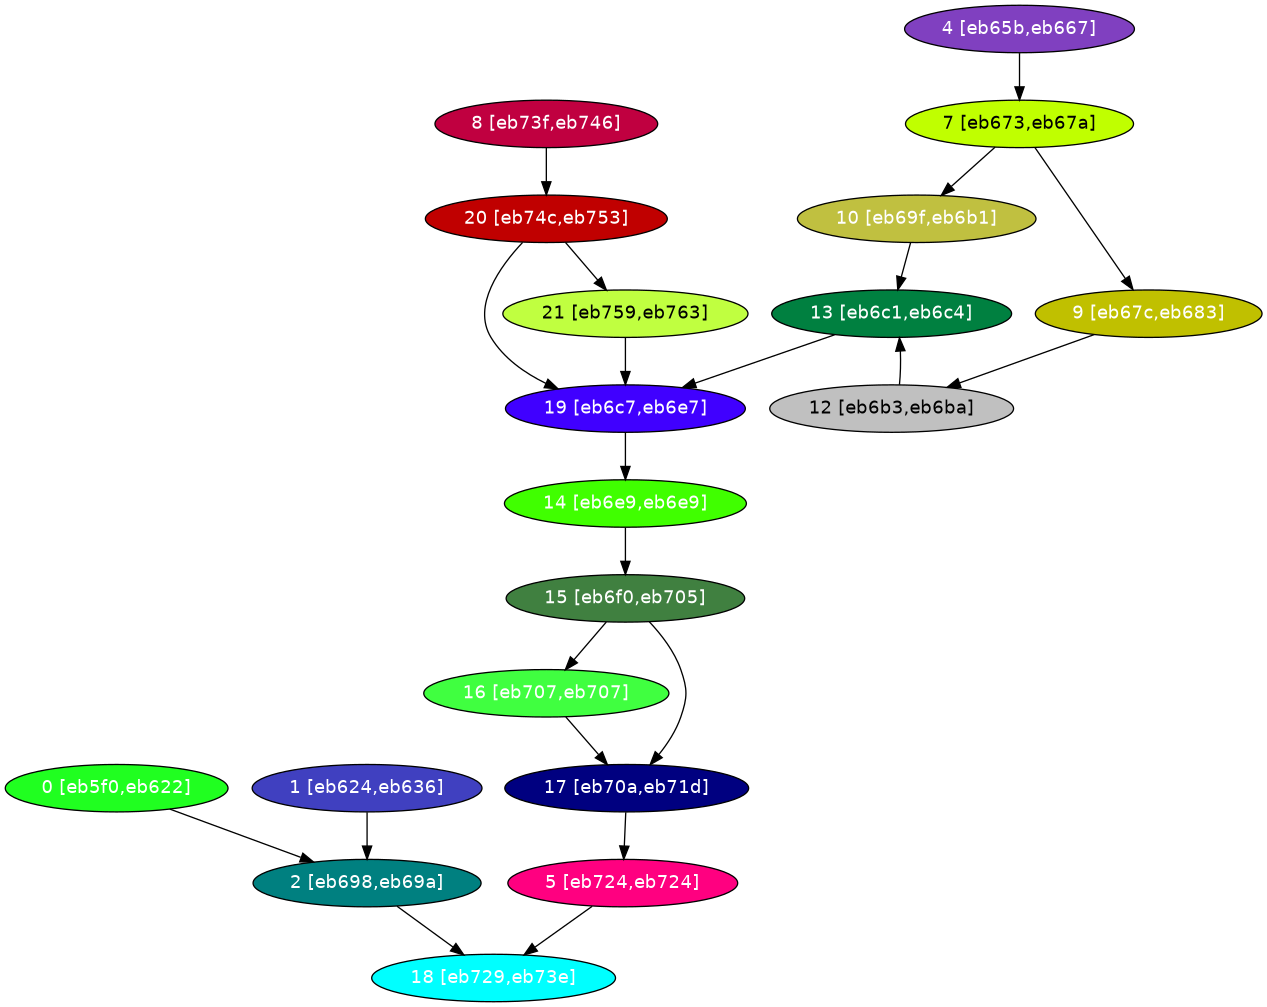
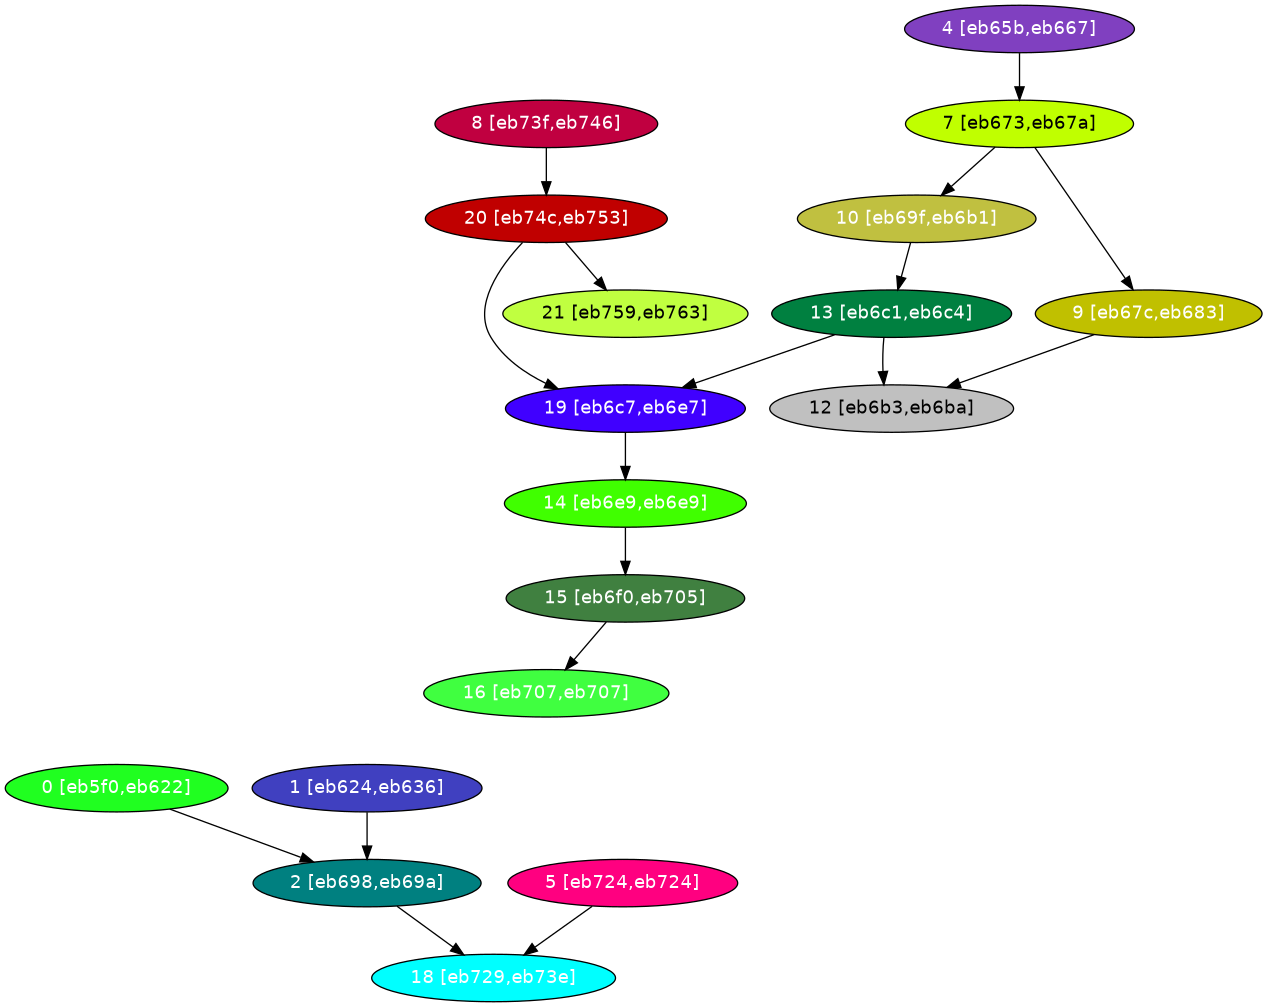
edge "21 [eb759,eb763]" -> "19 [eb6c7,eb6e7]": removed
edge "12 [eb6b3,eb6ba]" -> "13 [eb6c1,eb6c4]": reversed
node "17 [eb70a,eb71d]": removed
